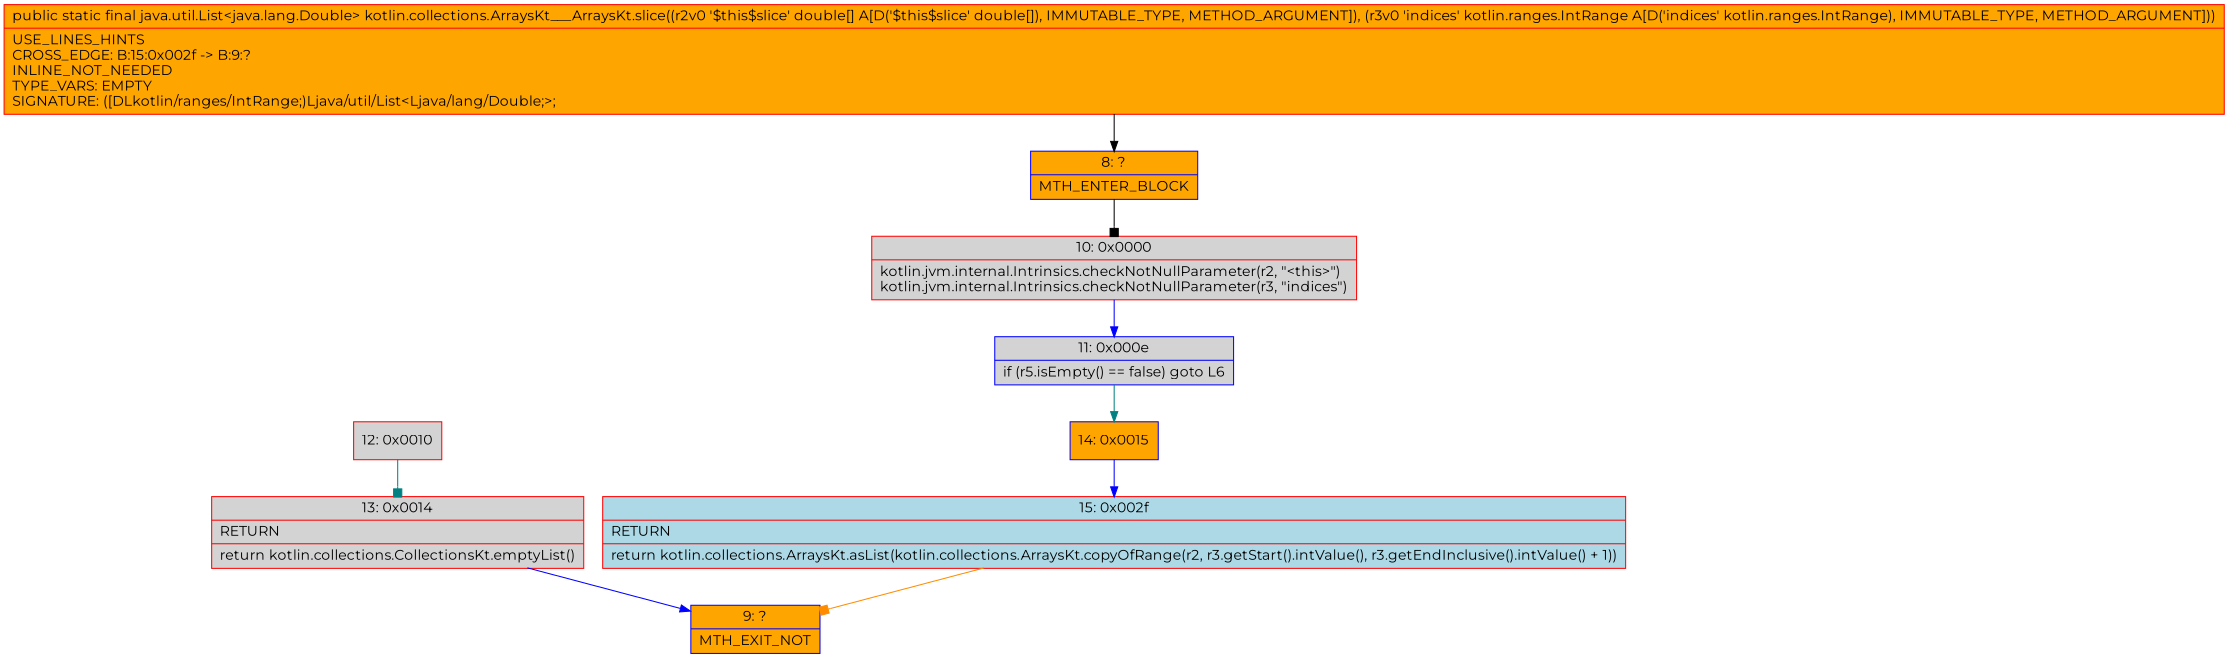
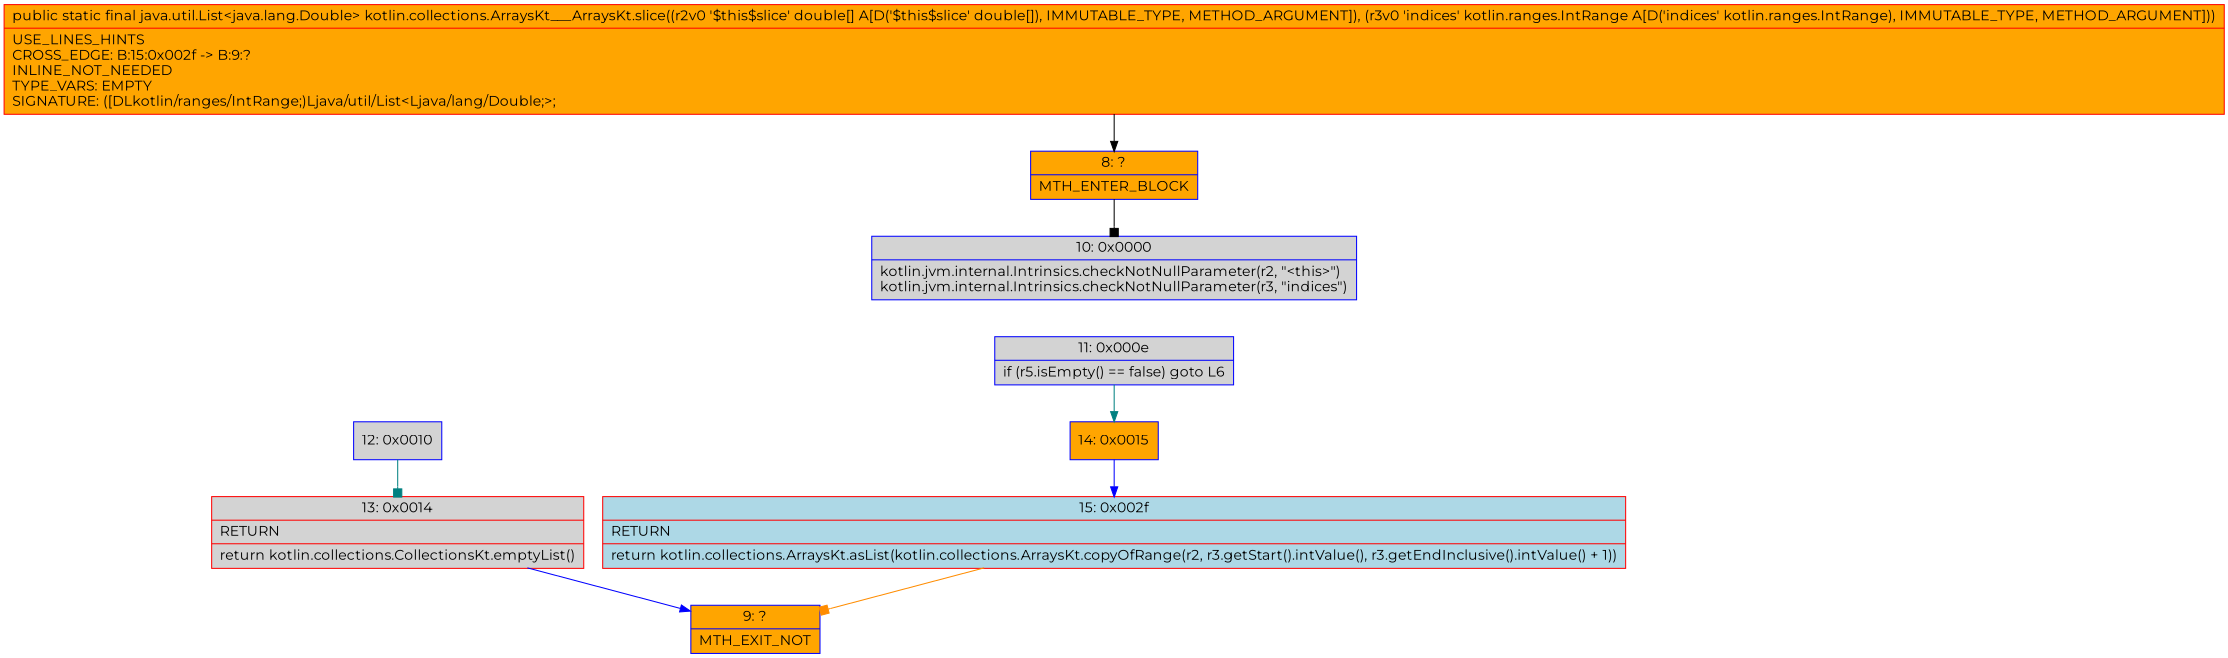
node "10: 0x0000": color red -> blue
edge "10: 0x0000" -> "11: 0x000e": removed
node "12: 0x0010": color red -> blue
